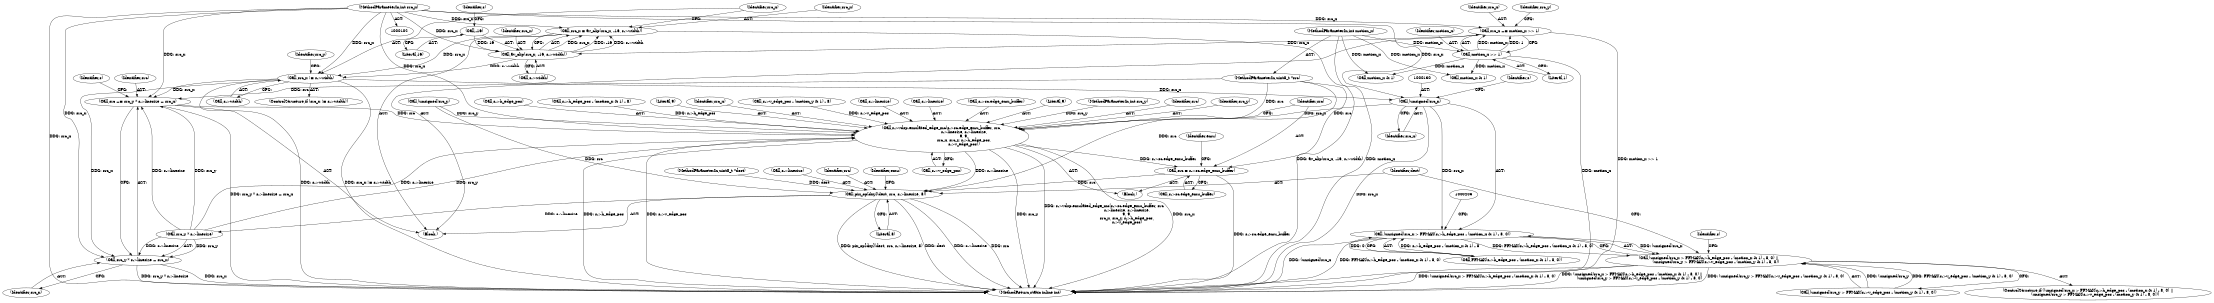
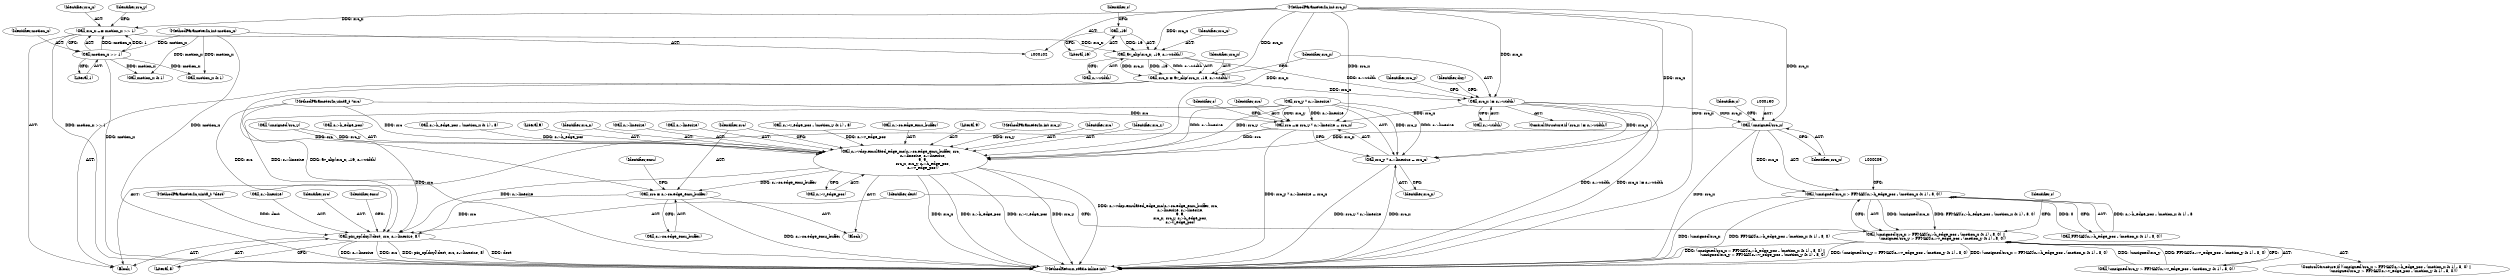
edge "(Call,src_x = av_clip(src_x, -16, s->width))" -> "(Call,av_clip(src_x, -16, s->width))": removed, label "CFG:"
edge "(MethodParameterIn,int motion_x)" -> "(MethodParameterIn,uint8_t *src)": now "(MethodParameterIn,int motion_x)" -> "1000102"
node "(Identifier,dxy)": added
edge "(Call,pix_op[dxy](dest, src, s->linesize, 8))" -> "(Call,src_y * s->linesize)": reversed
